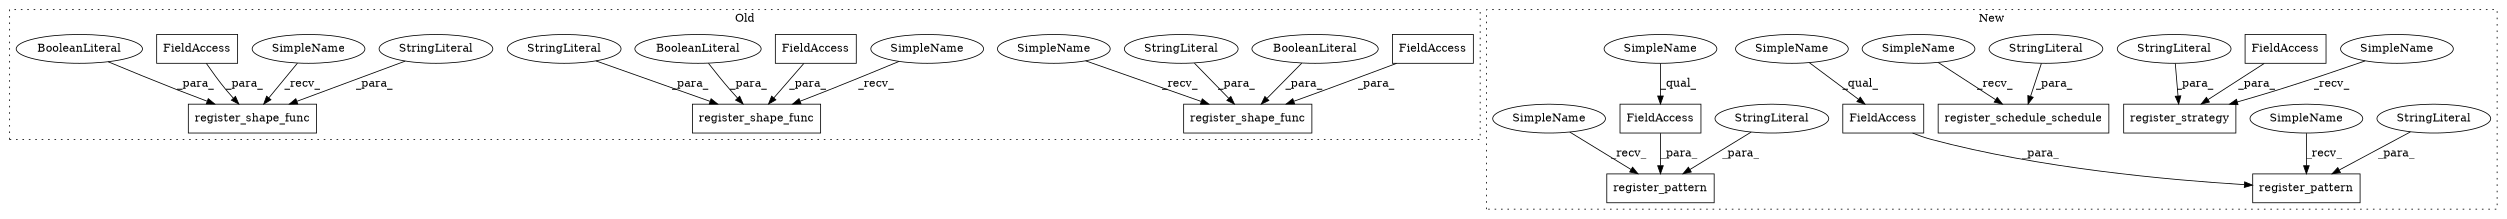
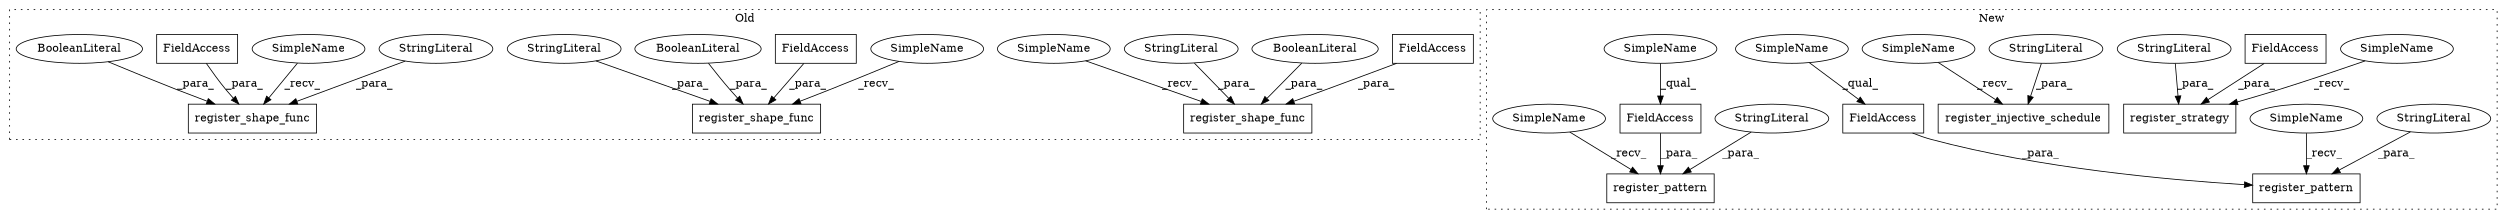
node "register_schedule_schedule": label "register_schedule_schedule" -> "register_injective_schedule"
